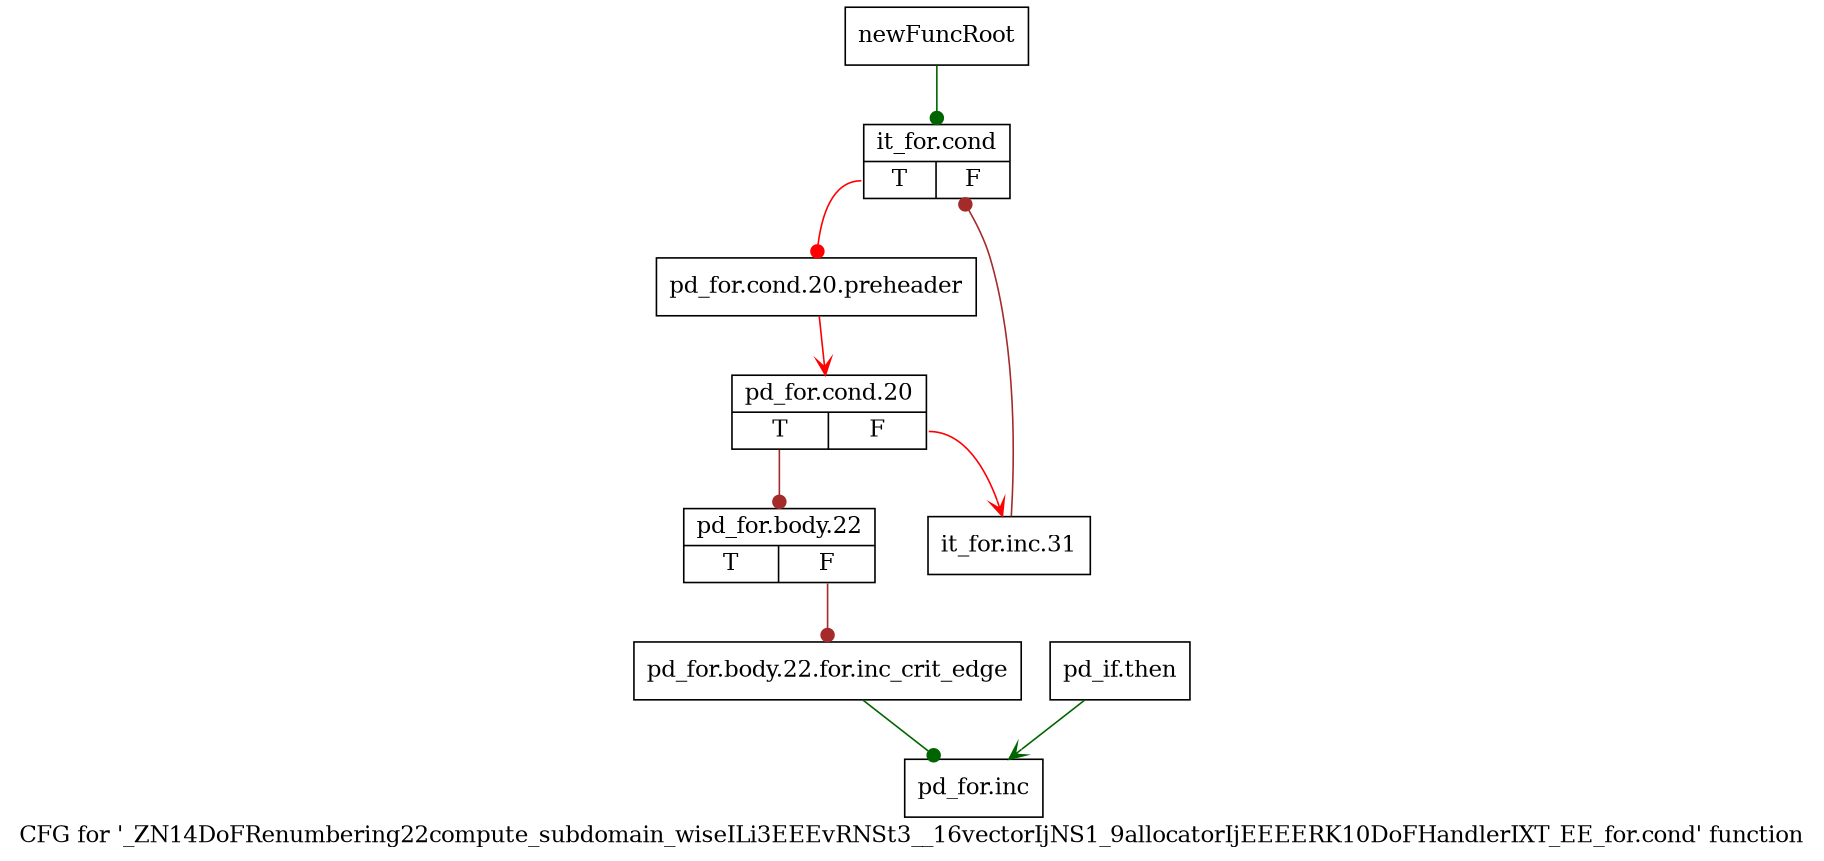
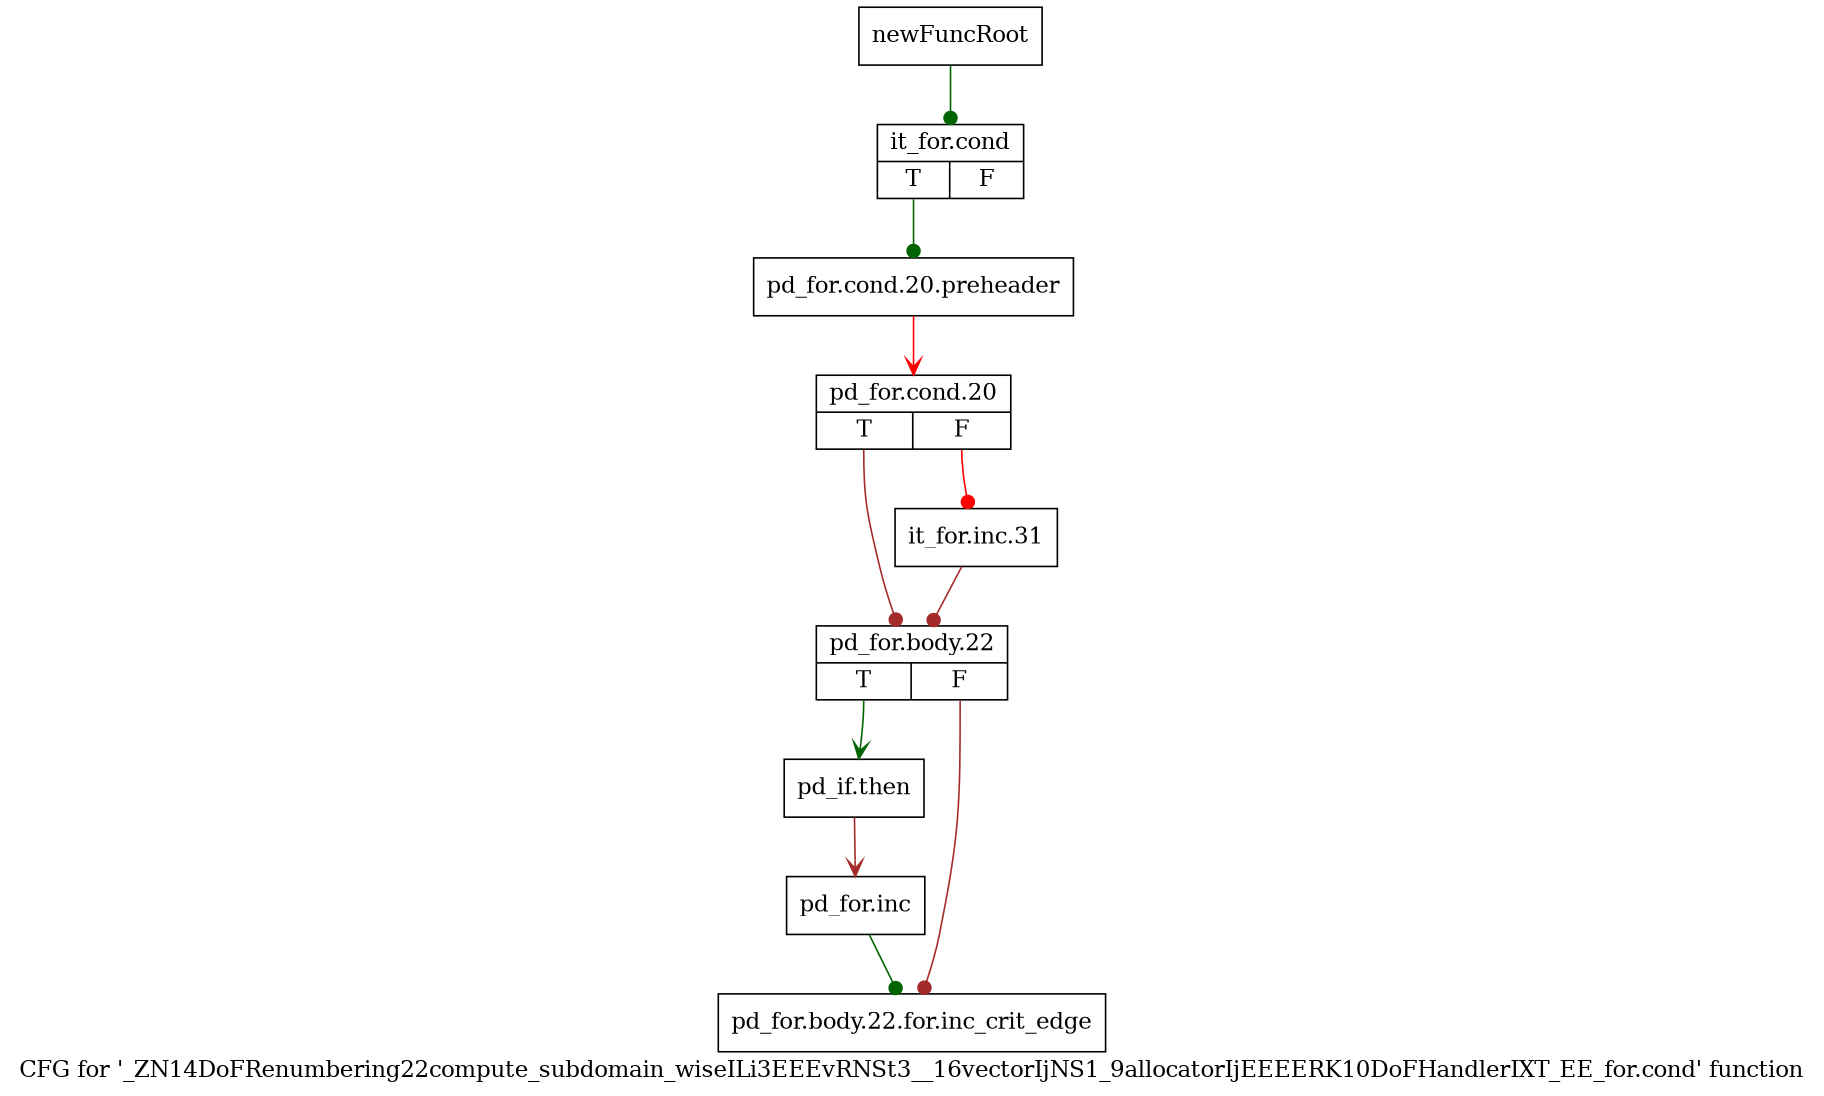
edge "it_for.cond" -> "pd_for.cond.20.preheader": color red -> darkgreen
edge "it_for.inc.31" -> "it_for.cond": now "it_for.inc.31" -> "pd_for.body.22"
edge "pd_for.cond.20" -> "it_for.inc.31": arrowhead vee -> dot
edge "pd_for.body.22" -> "pd_if.then": added
edge "pd_if.then" -> "pd_for.inc": color darkgreen -> brown
edge "pd_for.body.22.for.inc_crit_edge" -> "pd_for.inc": reversed
